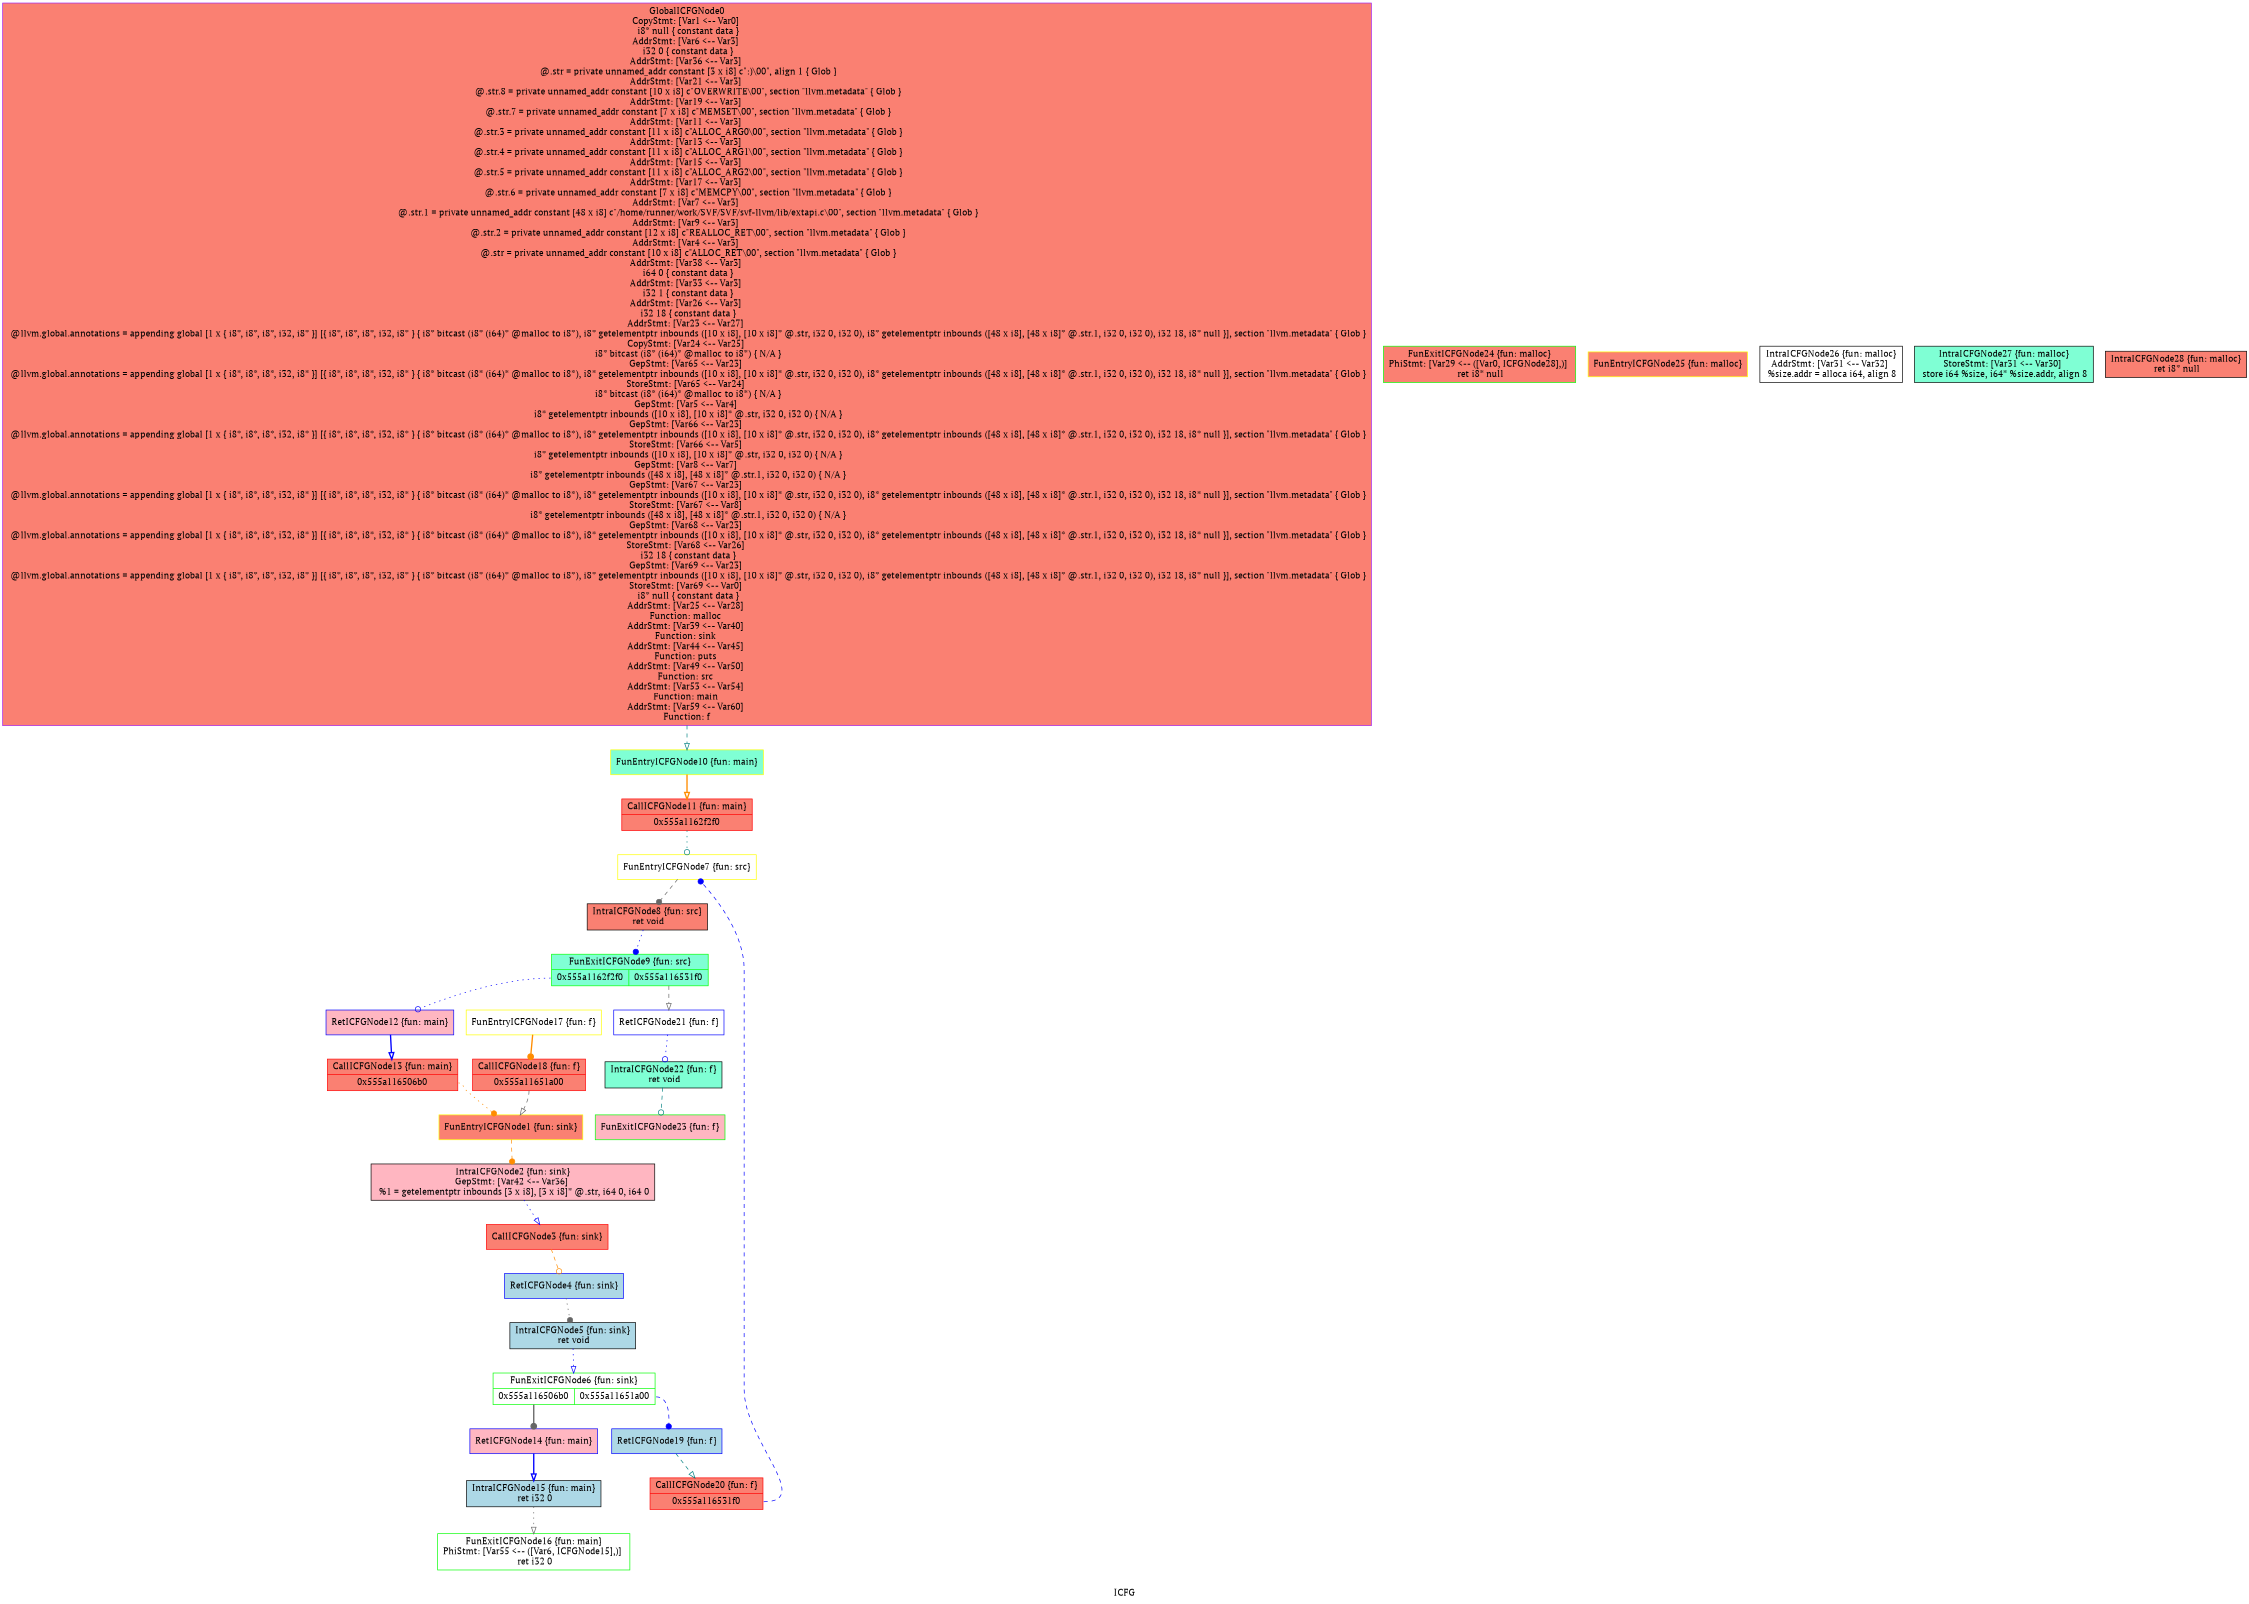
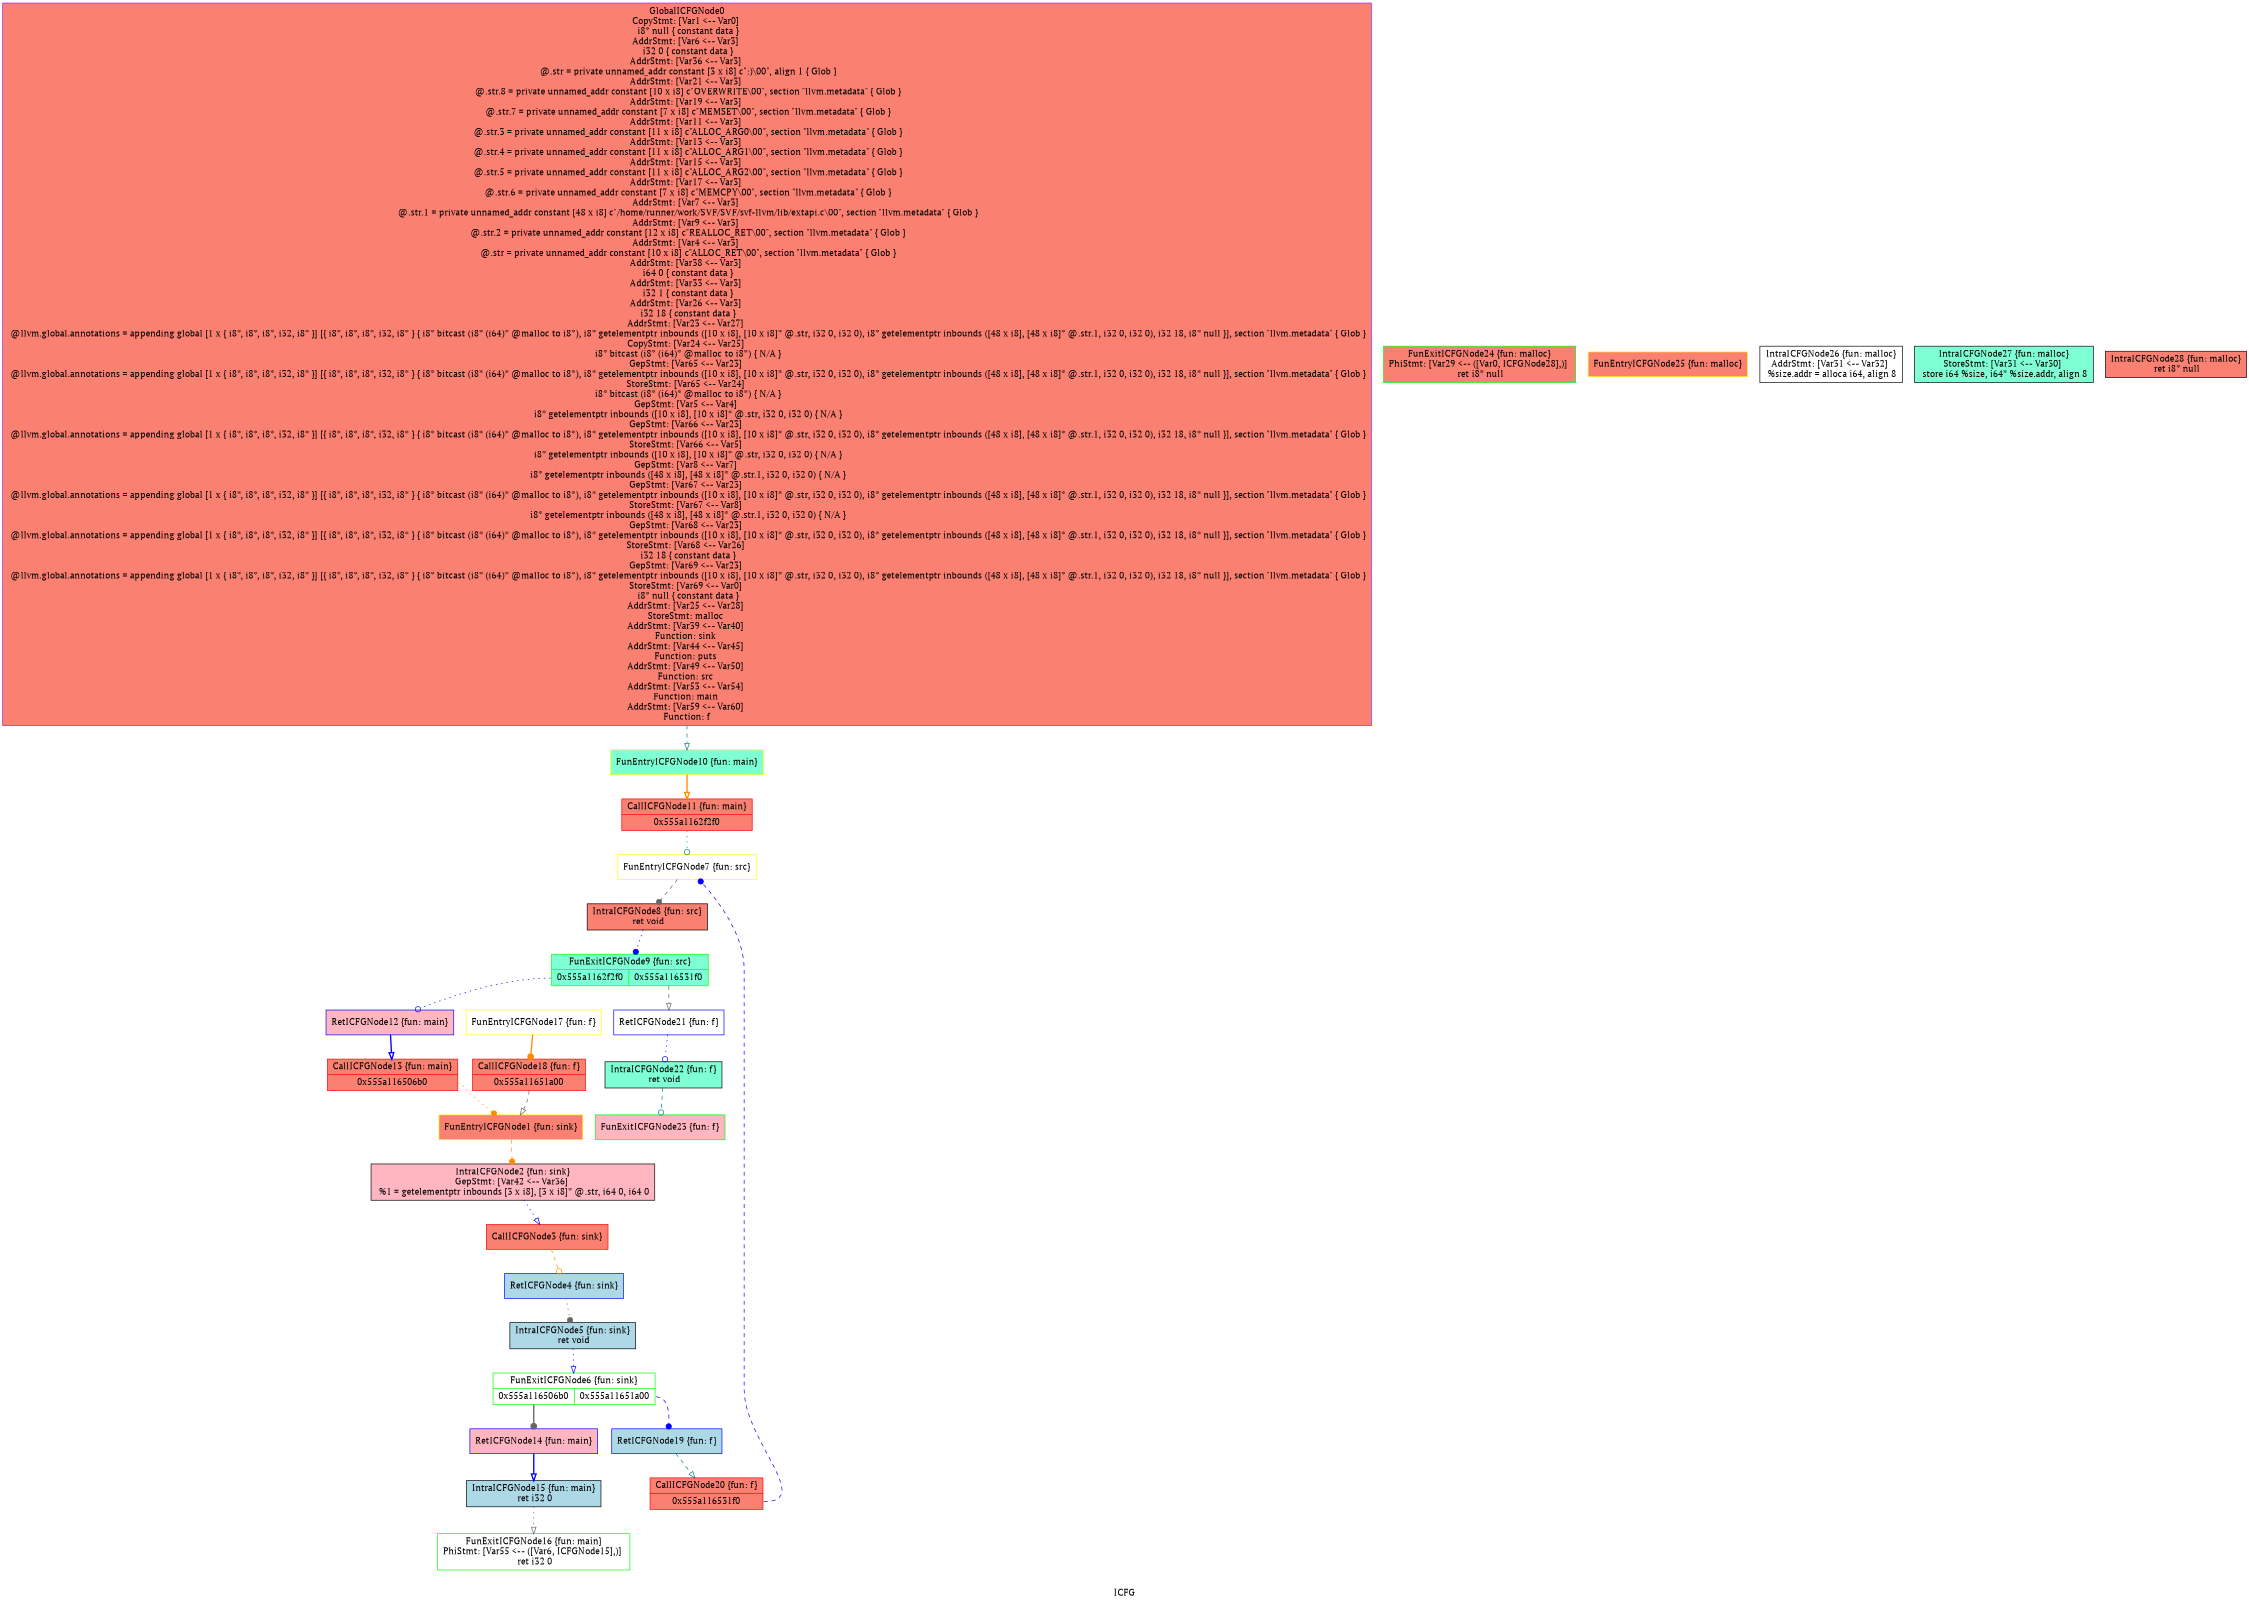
node "GlobalICFGNode0": text "Function: malloc" -> "StoreStmt: malloc"
